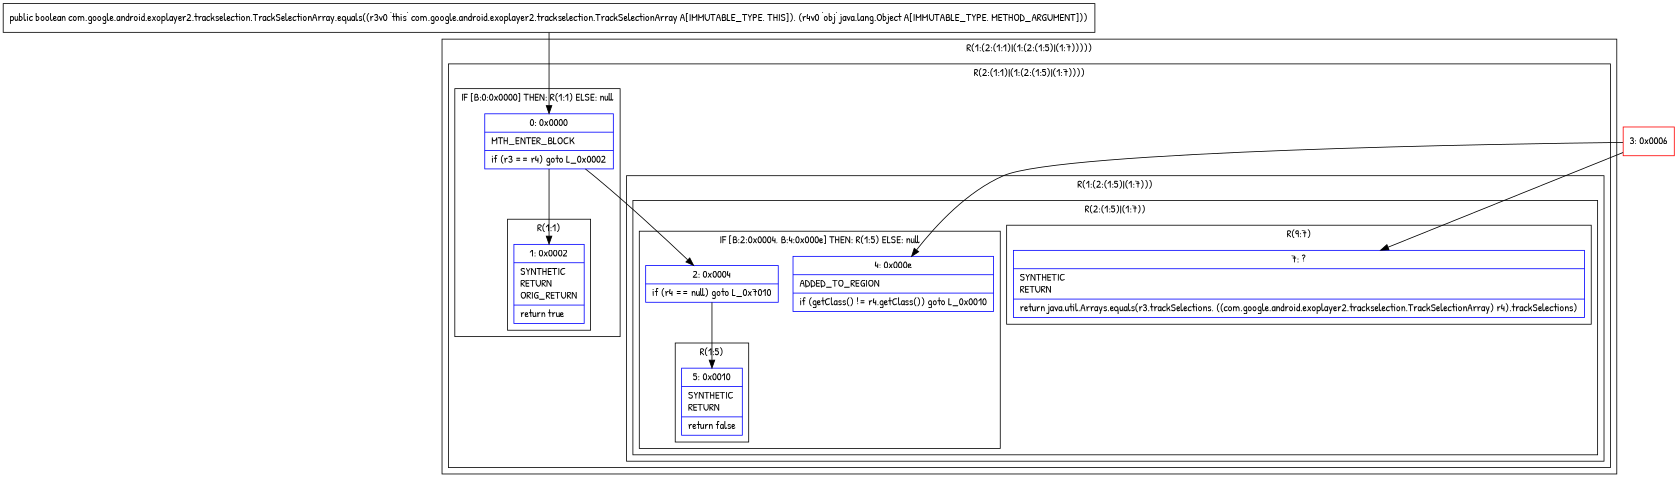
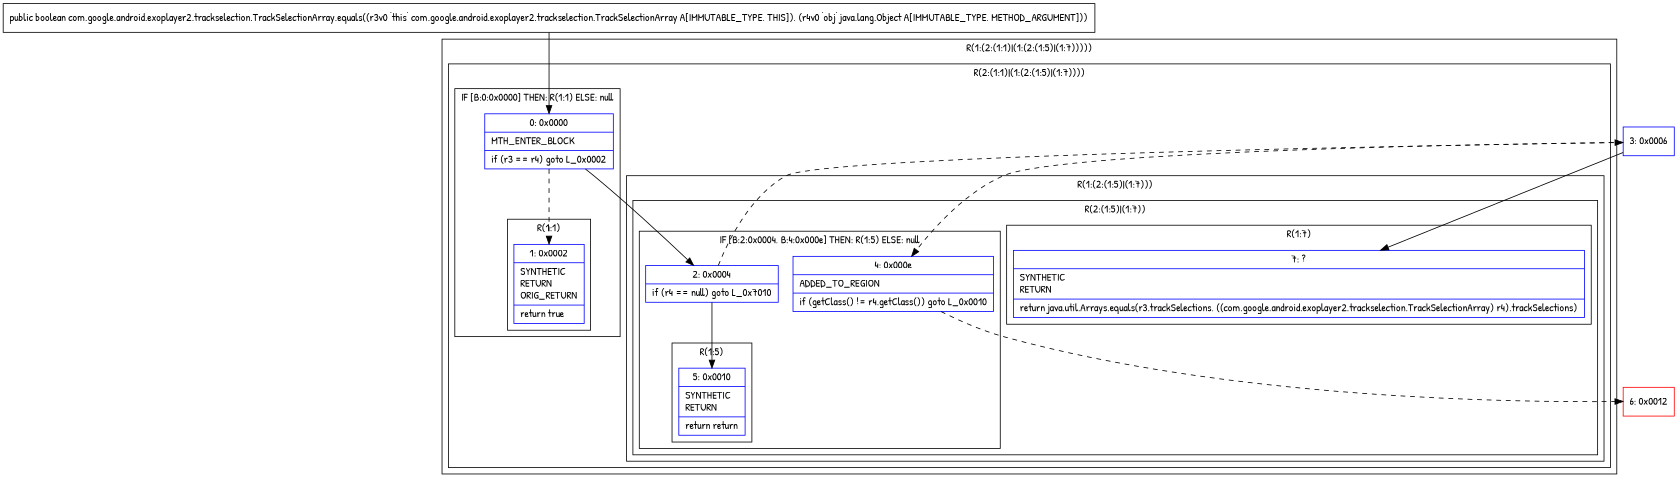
node "3: 0x0006": color red -> blue
edge "3: 0x0006" -> "4: 0x000e": style solid -> dashed
edge "2: 0x0004" -> "3: 0x0006": added
edge "0: 0x0000" -> "1: 0x0002": style solid -> dashed
cluster "R(9:7)": label "R(9:7)" -> "R(1:7)"
node "6: 0x0012": added
node "5: 0x0010": text "return false" -> "return return"
